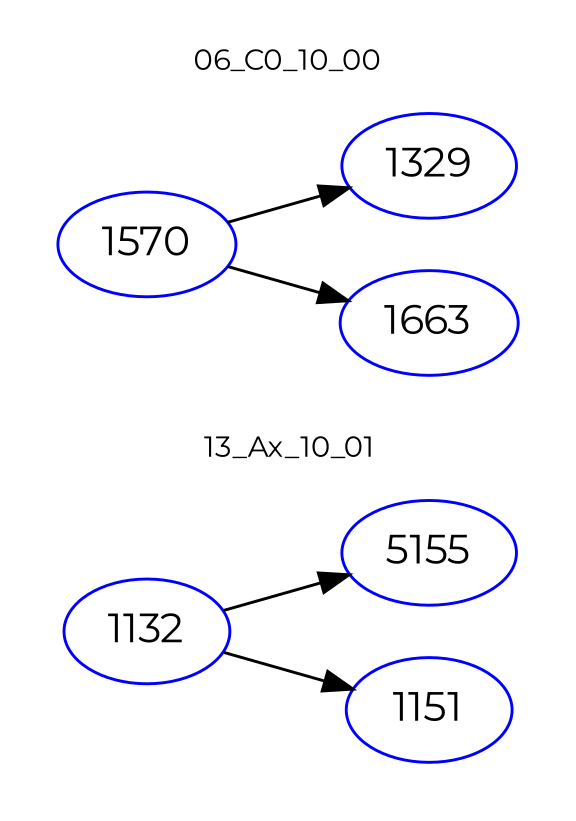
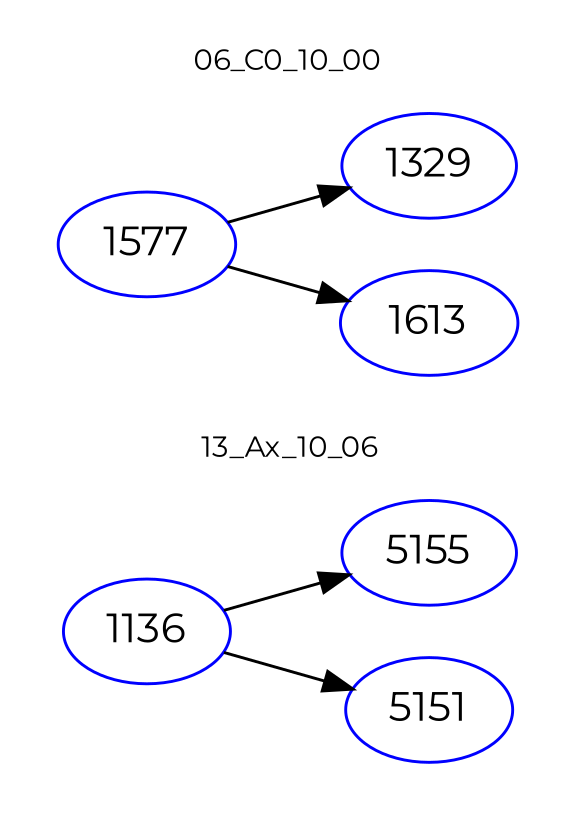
node "1570": label "1570" -> "1577"
node "1663": label "1663" -> "1613"
cluster "13_Ax_10_01": label "13_Ax_10_01" -> "13_Ax_10_06"
node "1132": label "1132" -> "1136"
node "1151": label "1151" -> "5151"
